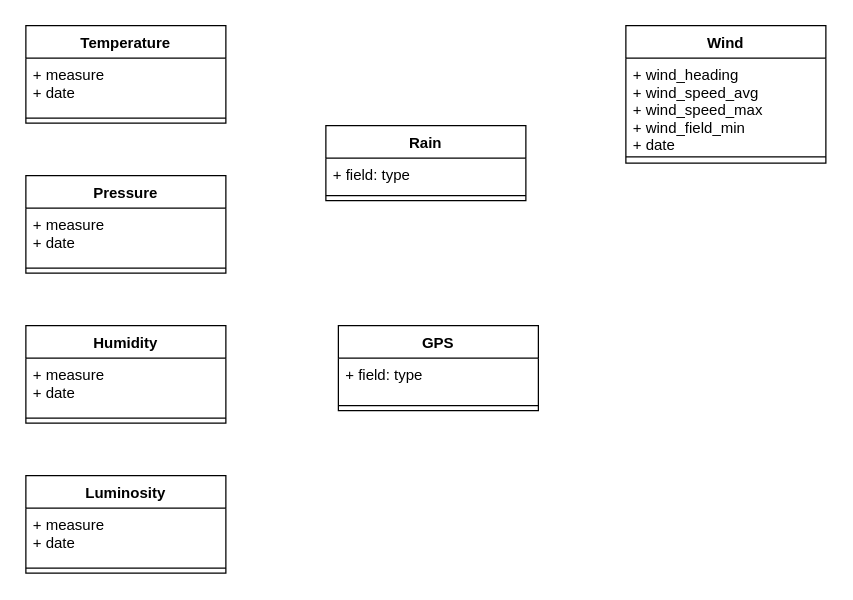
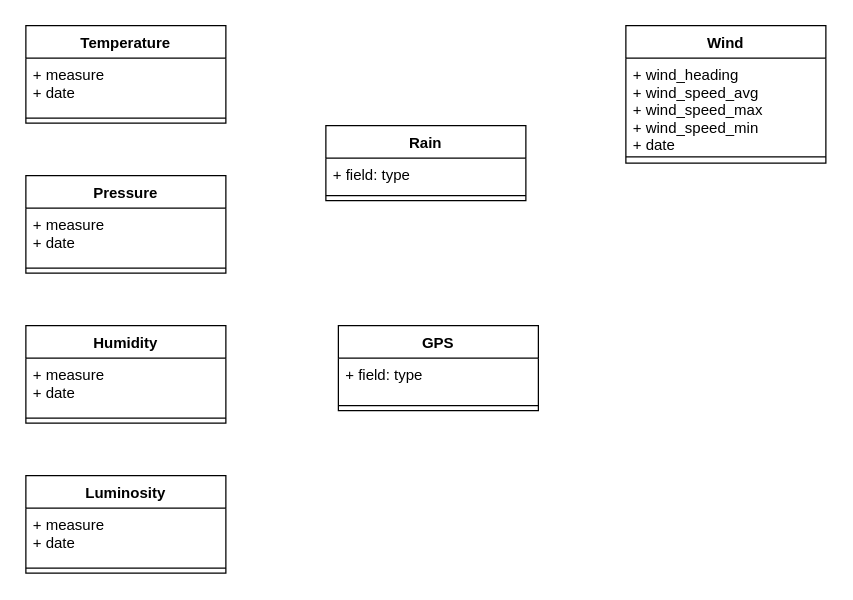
node "+ wind_heading + wind_speed_avg + wind_speed_max + wind_field_min + date": label "+ wind_heading + wind_speed_avg + wind_speed_max + wind_field_min + date" -> "+ wind_heading + wind_speed_avg + wind_speed_max + wind_speed_min + date"
